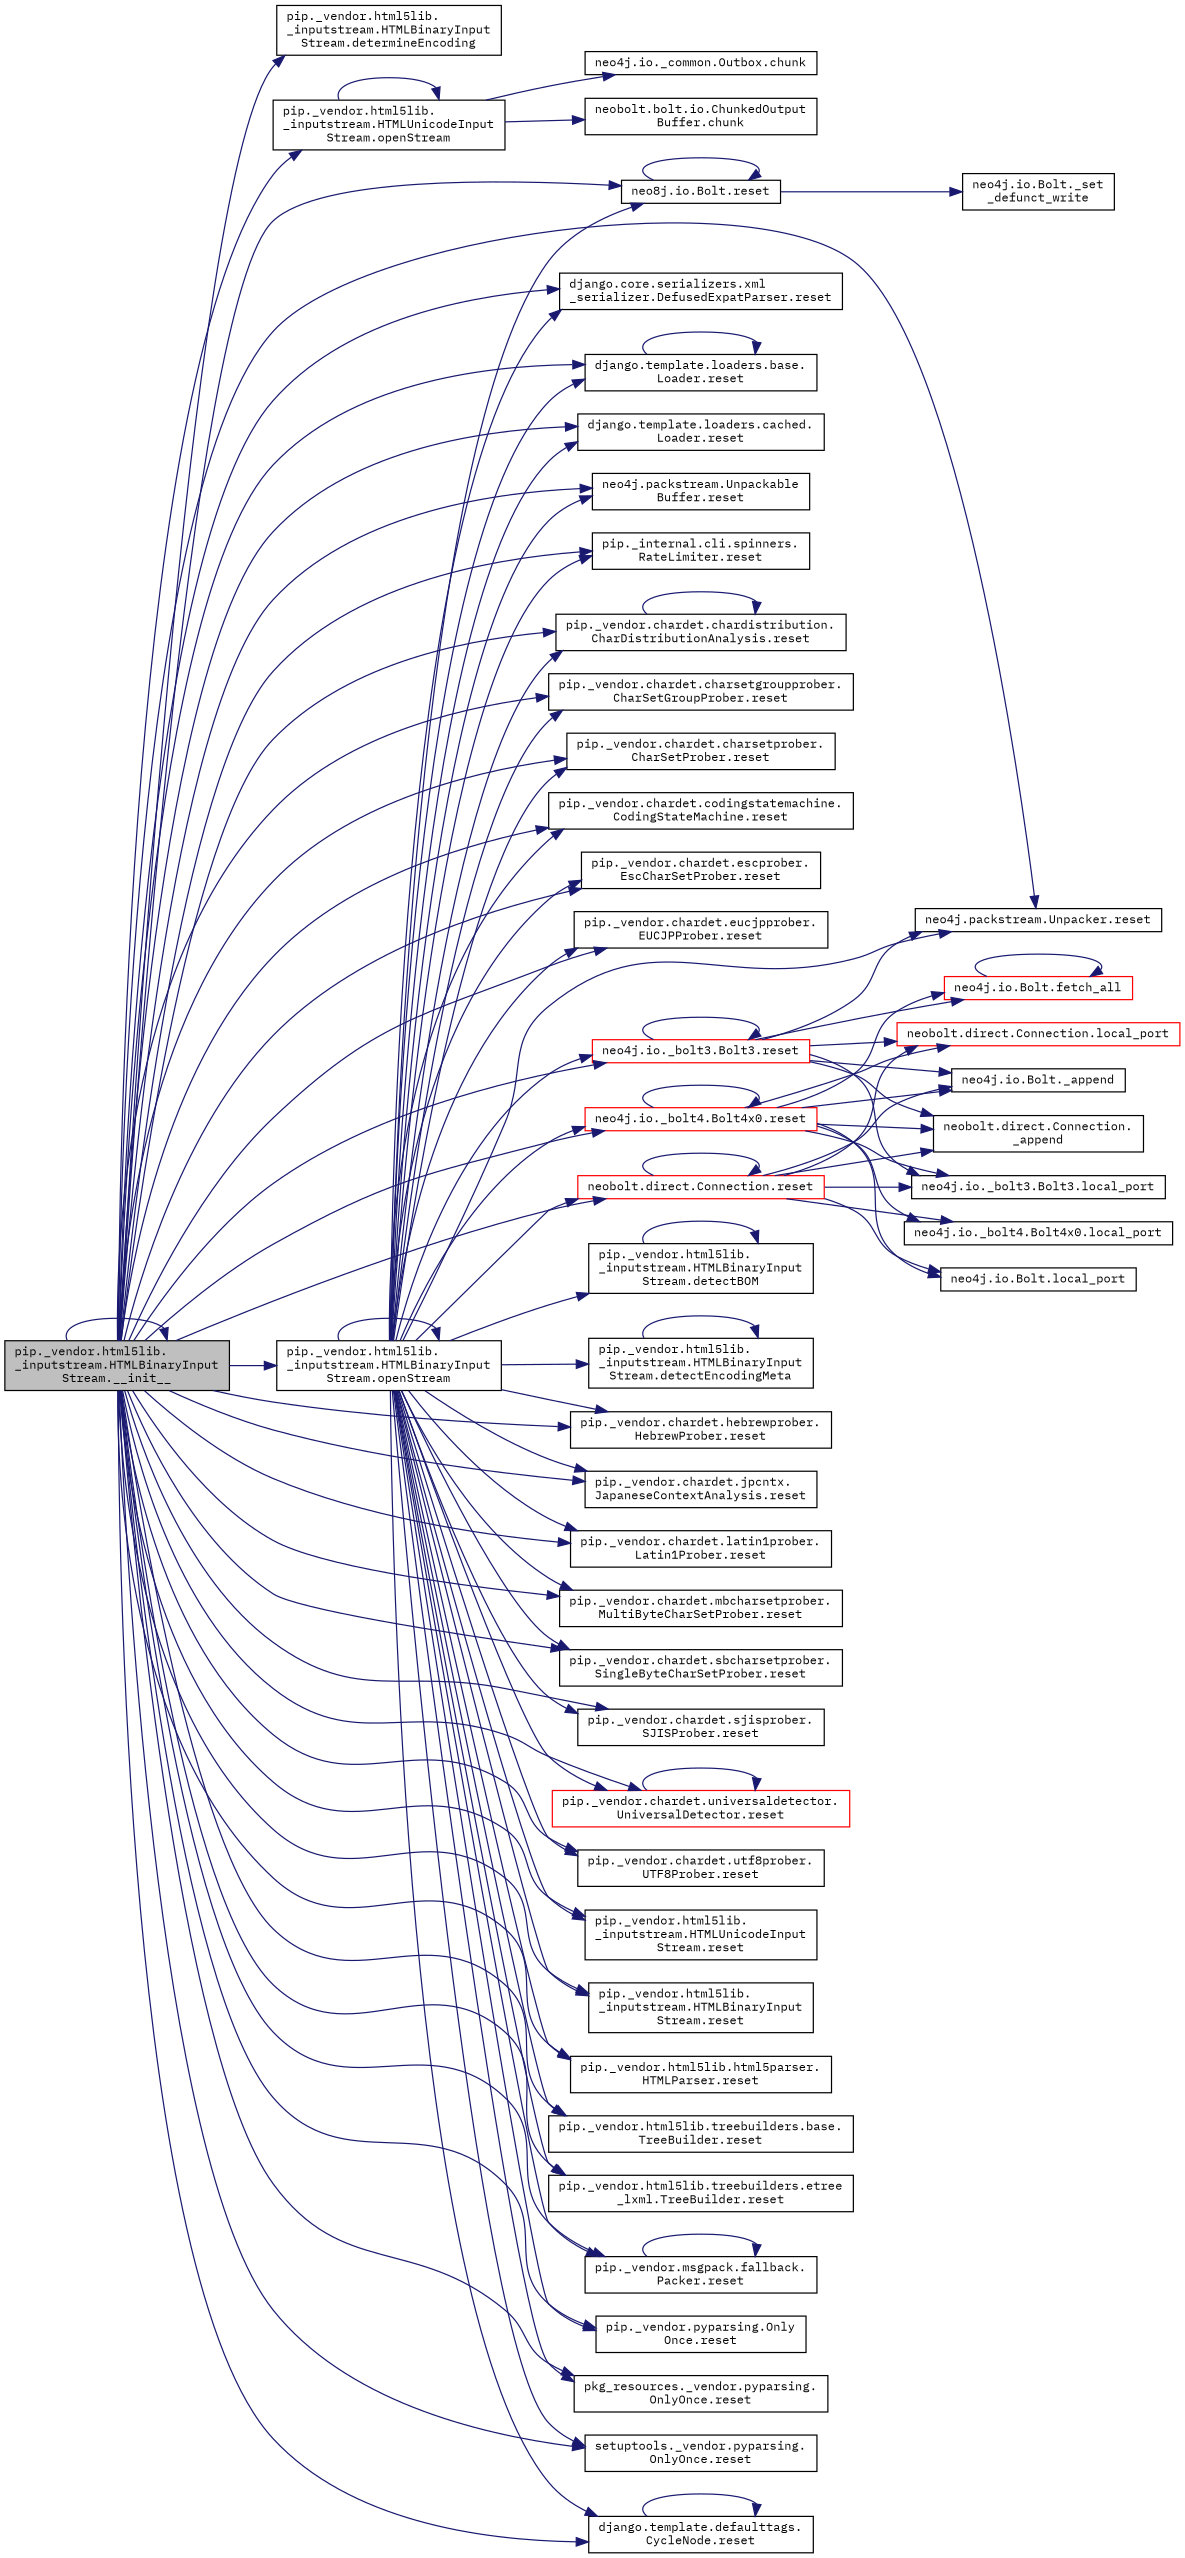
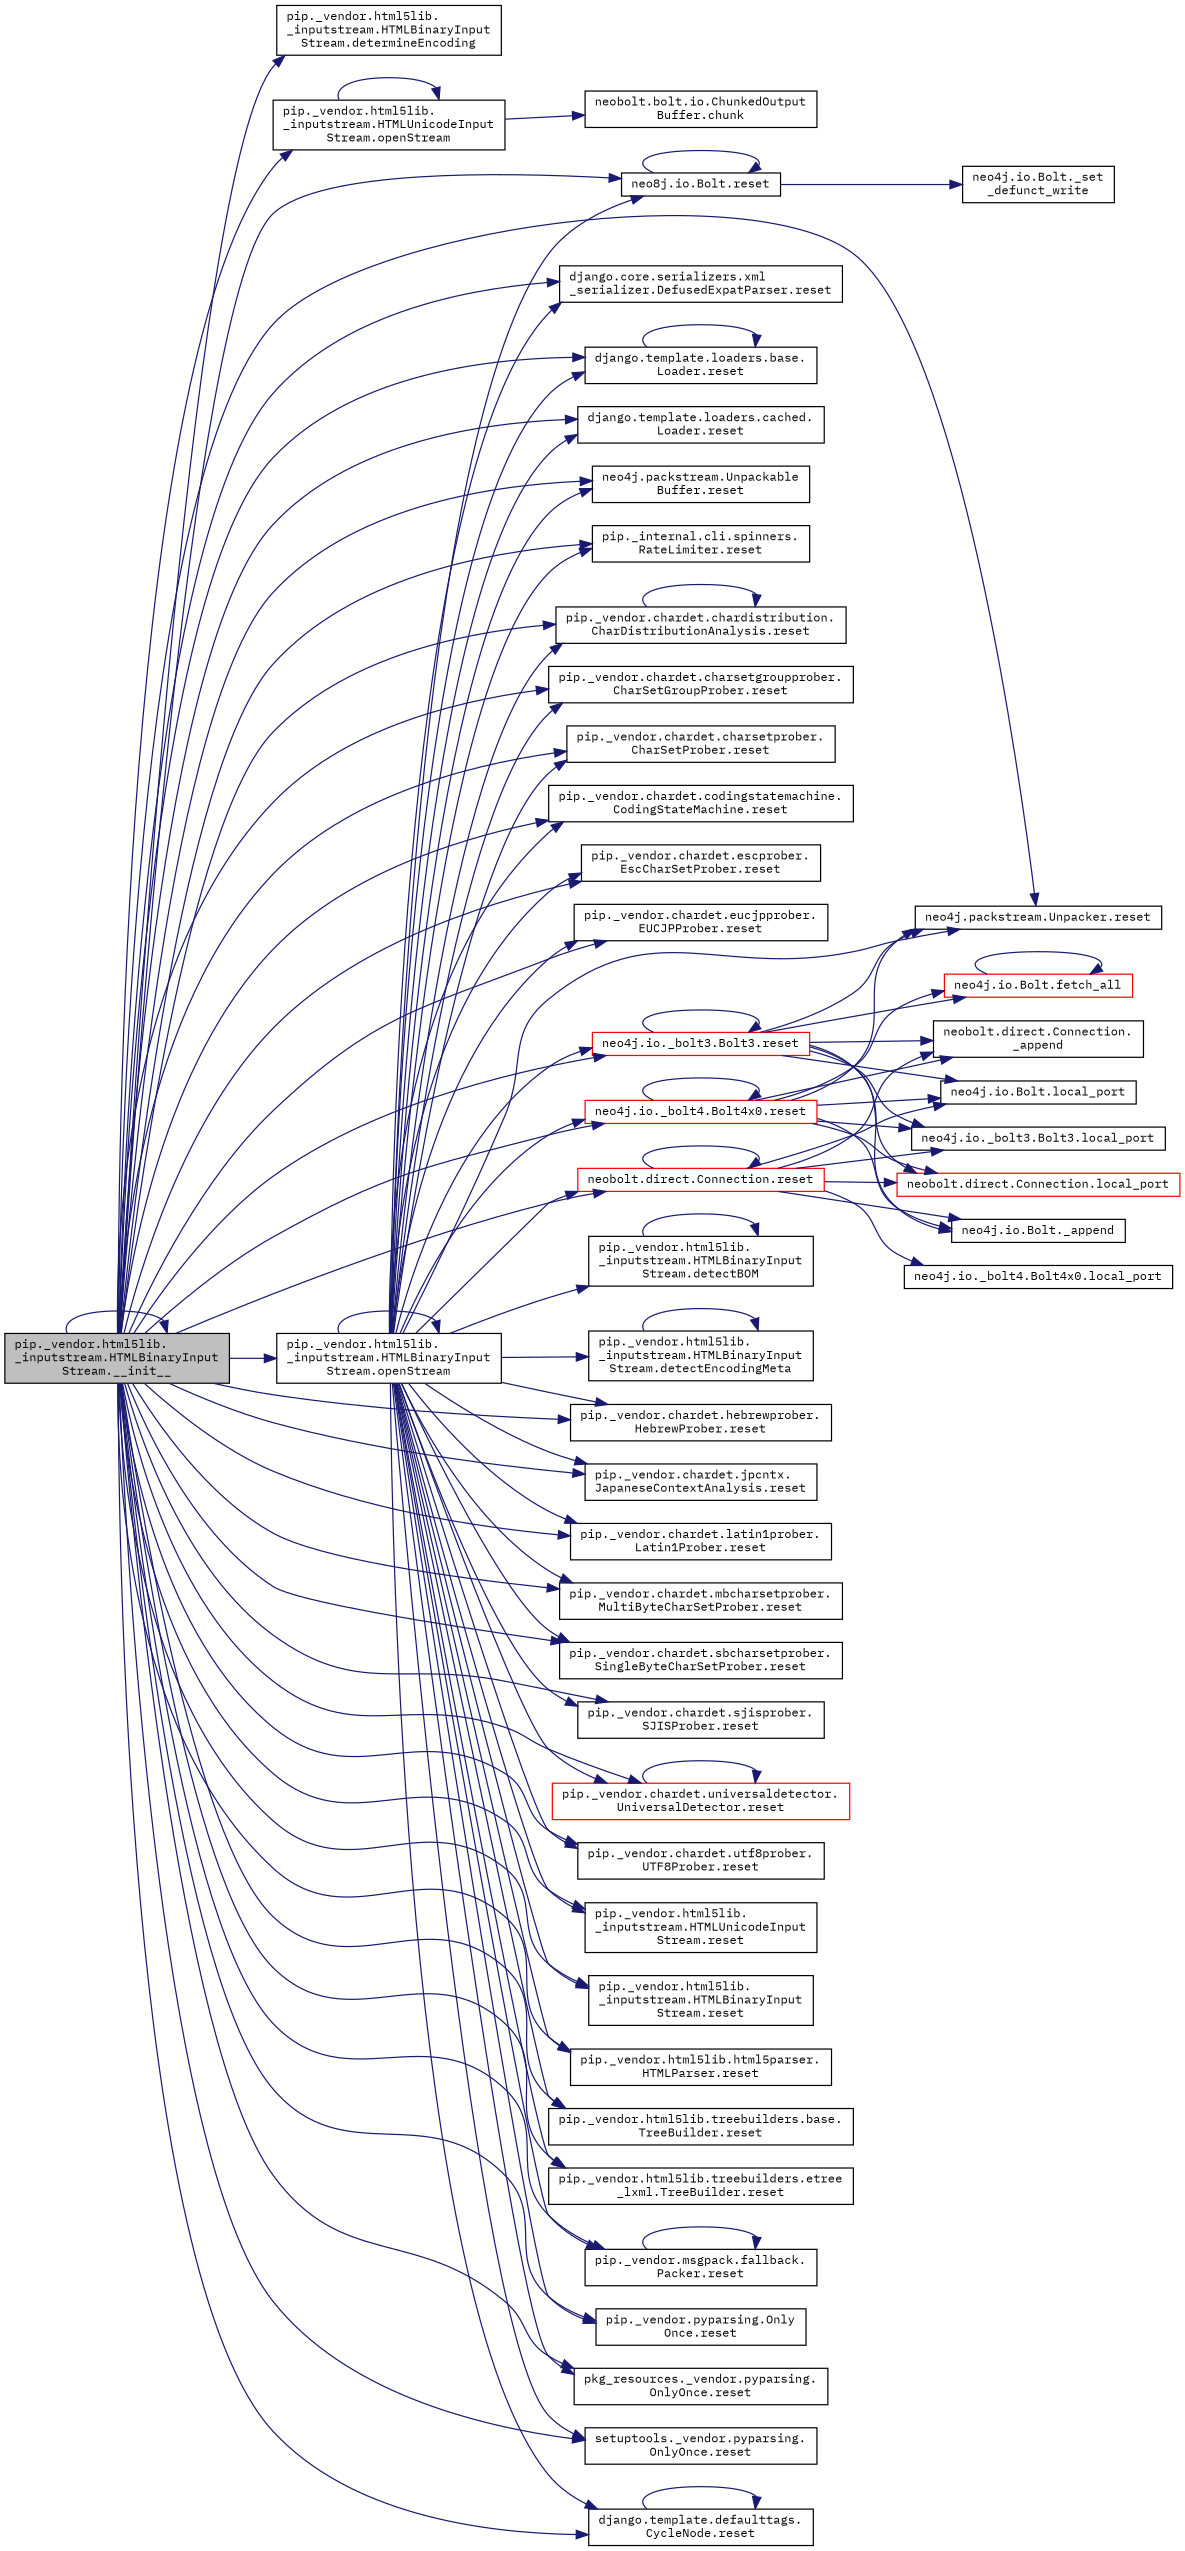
node "neo4j.io._common.Outbox.chunk": removed
edge "neo4j.io._bolt3.Bolt3.reset" -> "neo4j.io.Bolt.local_port": added
edge "neo4j.io._bolt4.Bolt4x0.reset" -> "neo4j.io._bolt4.Bolt4x0.local_port": now "neo4j.io._bolt4.Bolt4x0.reset" -> "neo4j.packstream.Unpacker.reset"
